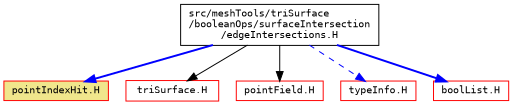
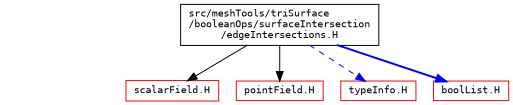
node "pointIndexHit.H": removed
node "triSurface.H": label "triSurface.H" -> "scalarField.H"
